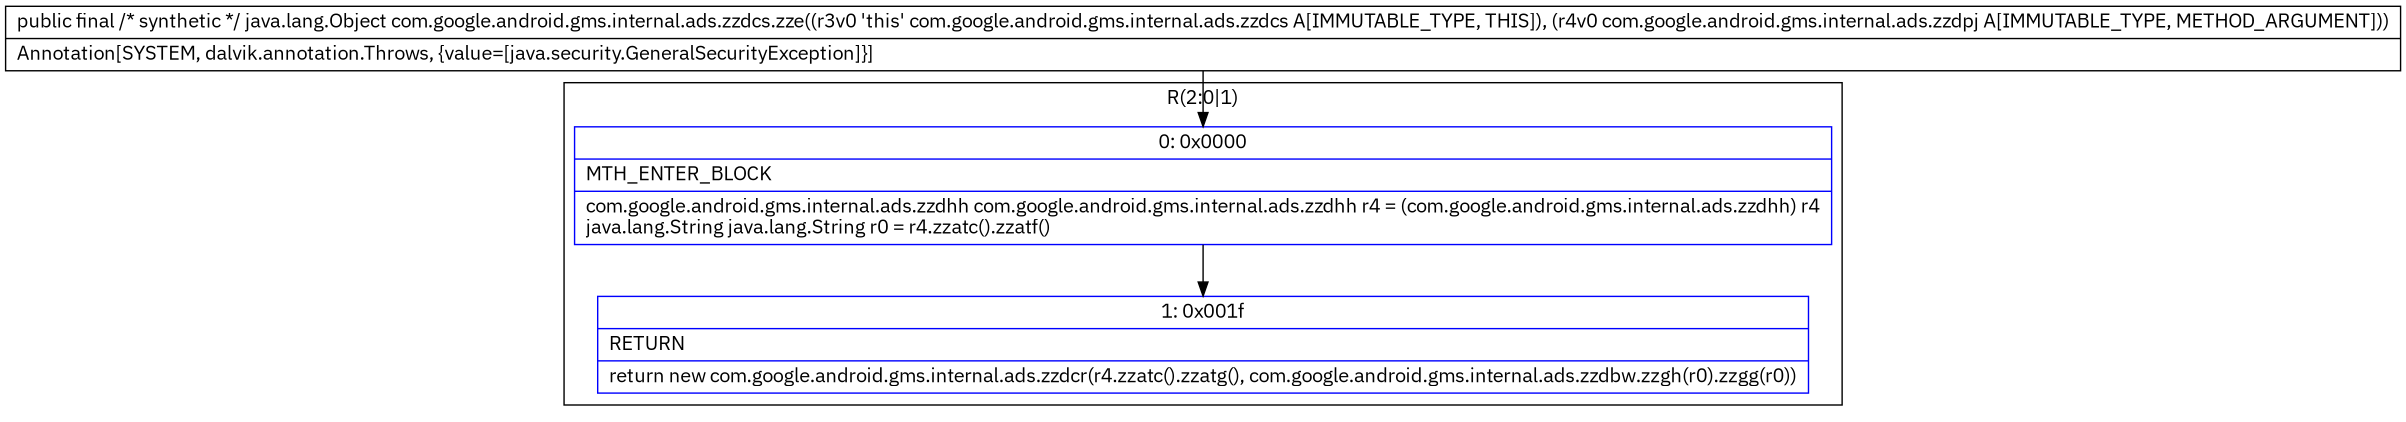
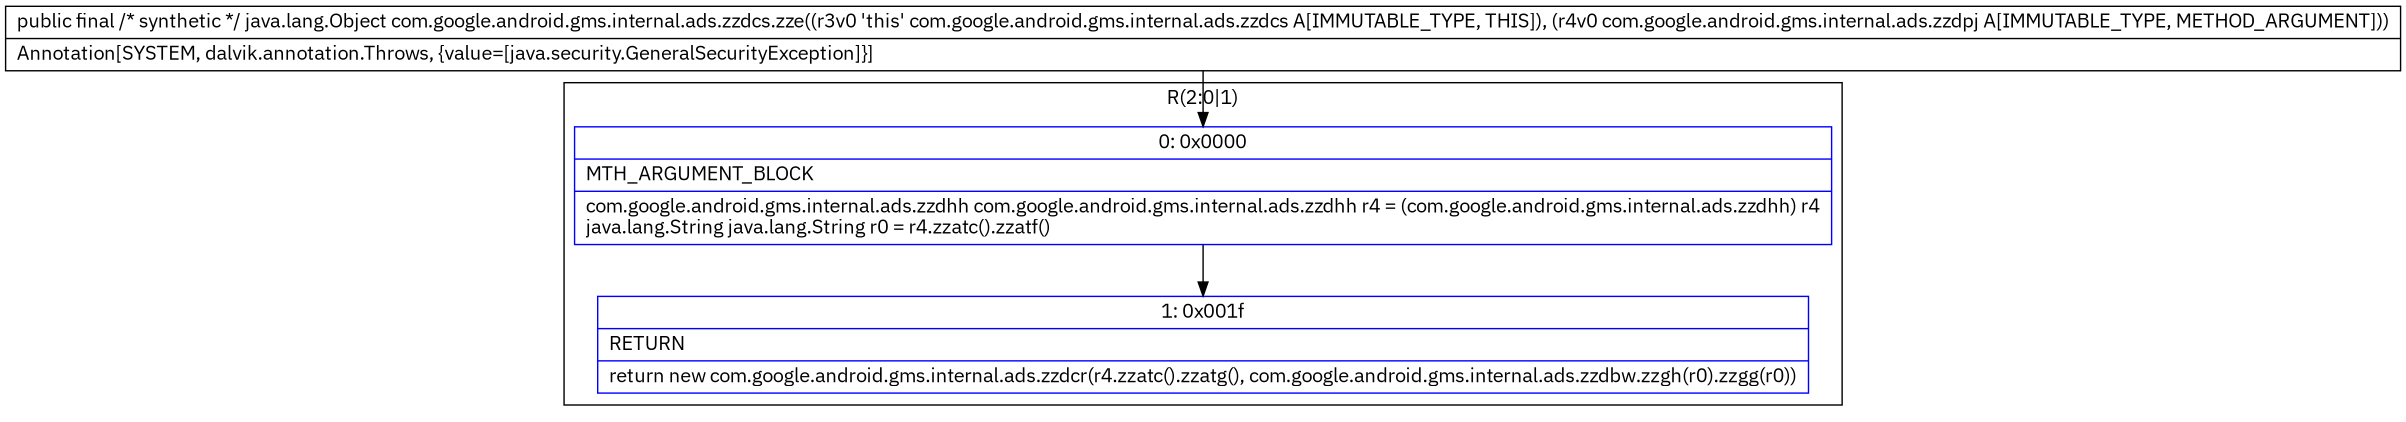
node "0: 0x0000": text "MTH_ENTER_BLOCK" -> "MTH_ARGUMENT_BLOCK"
